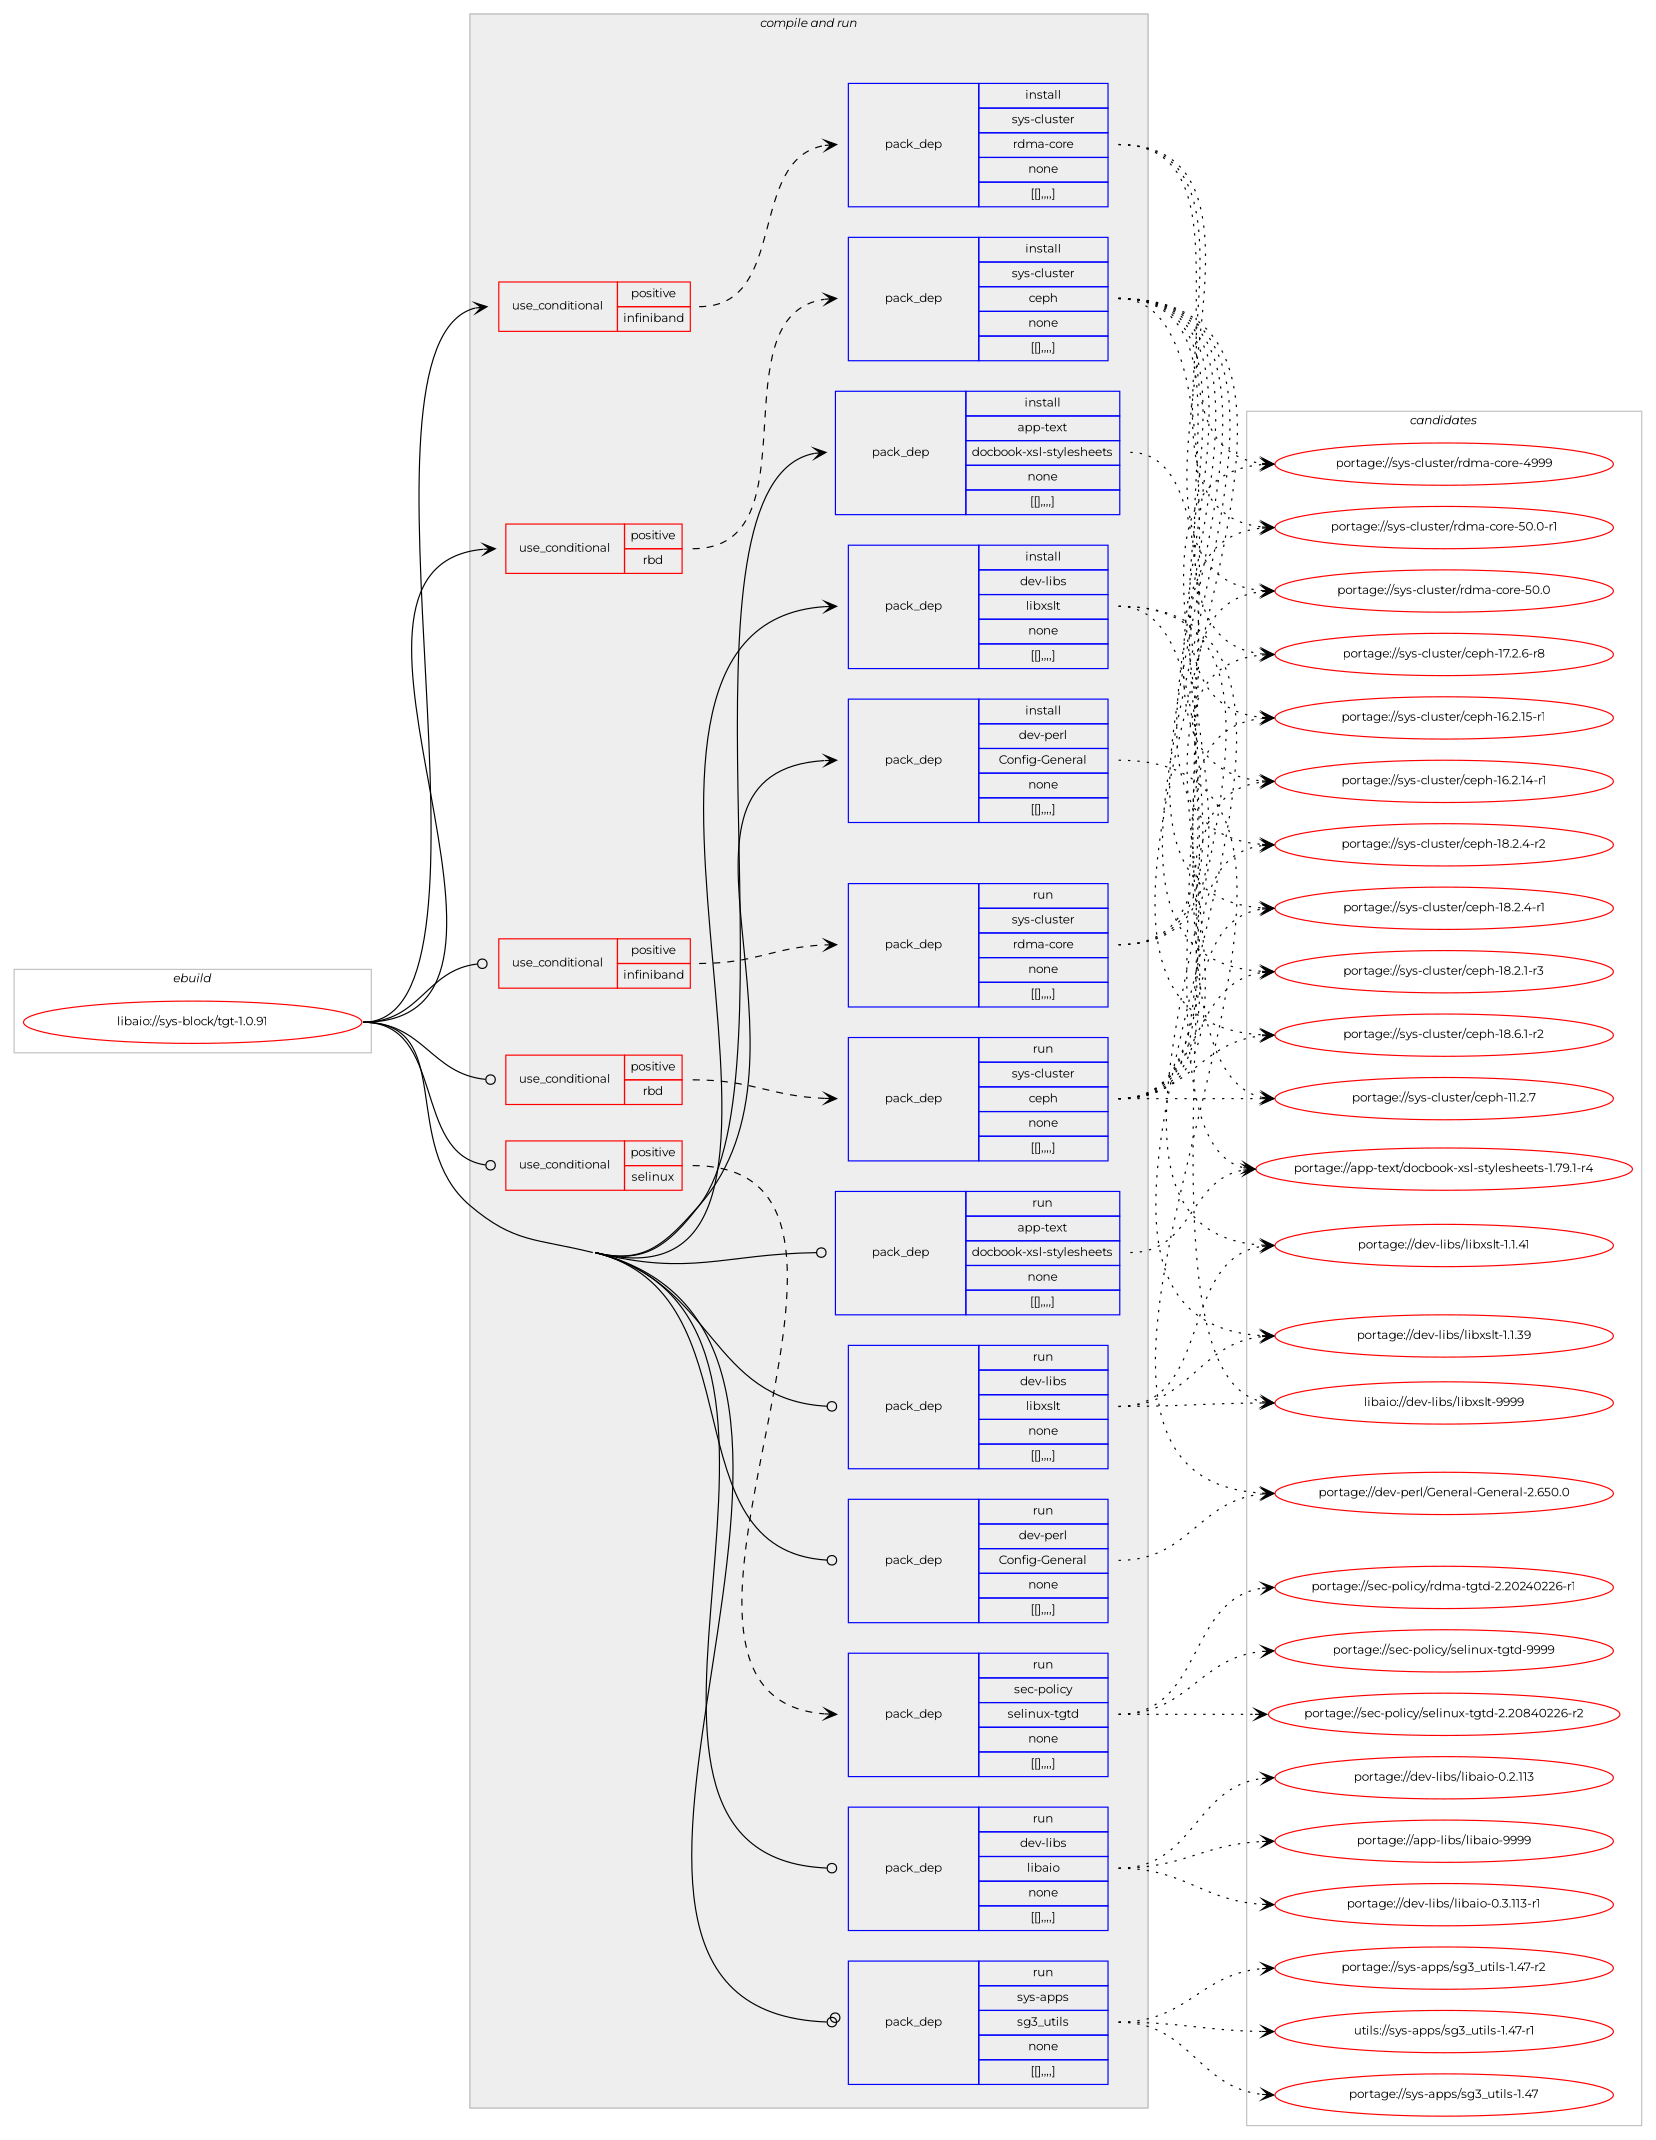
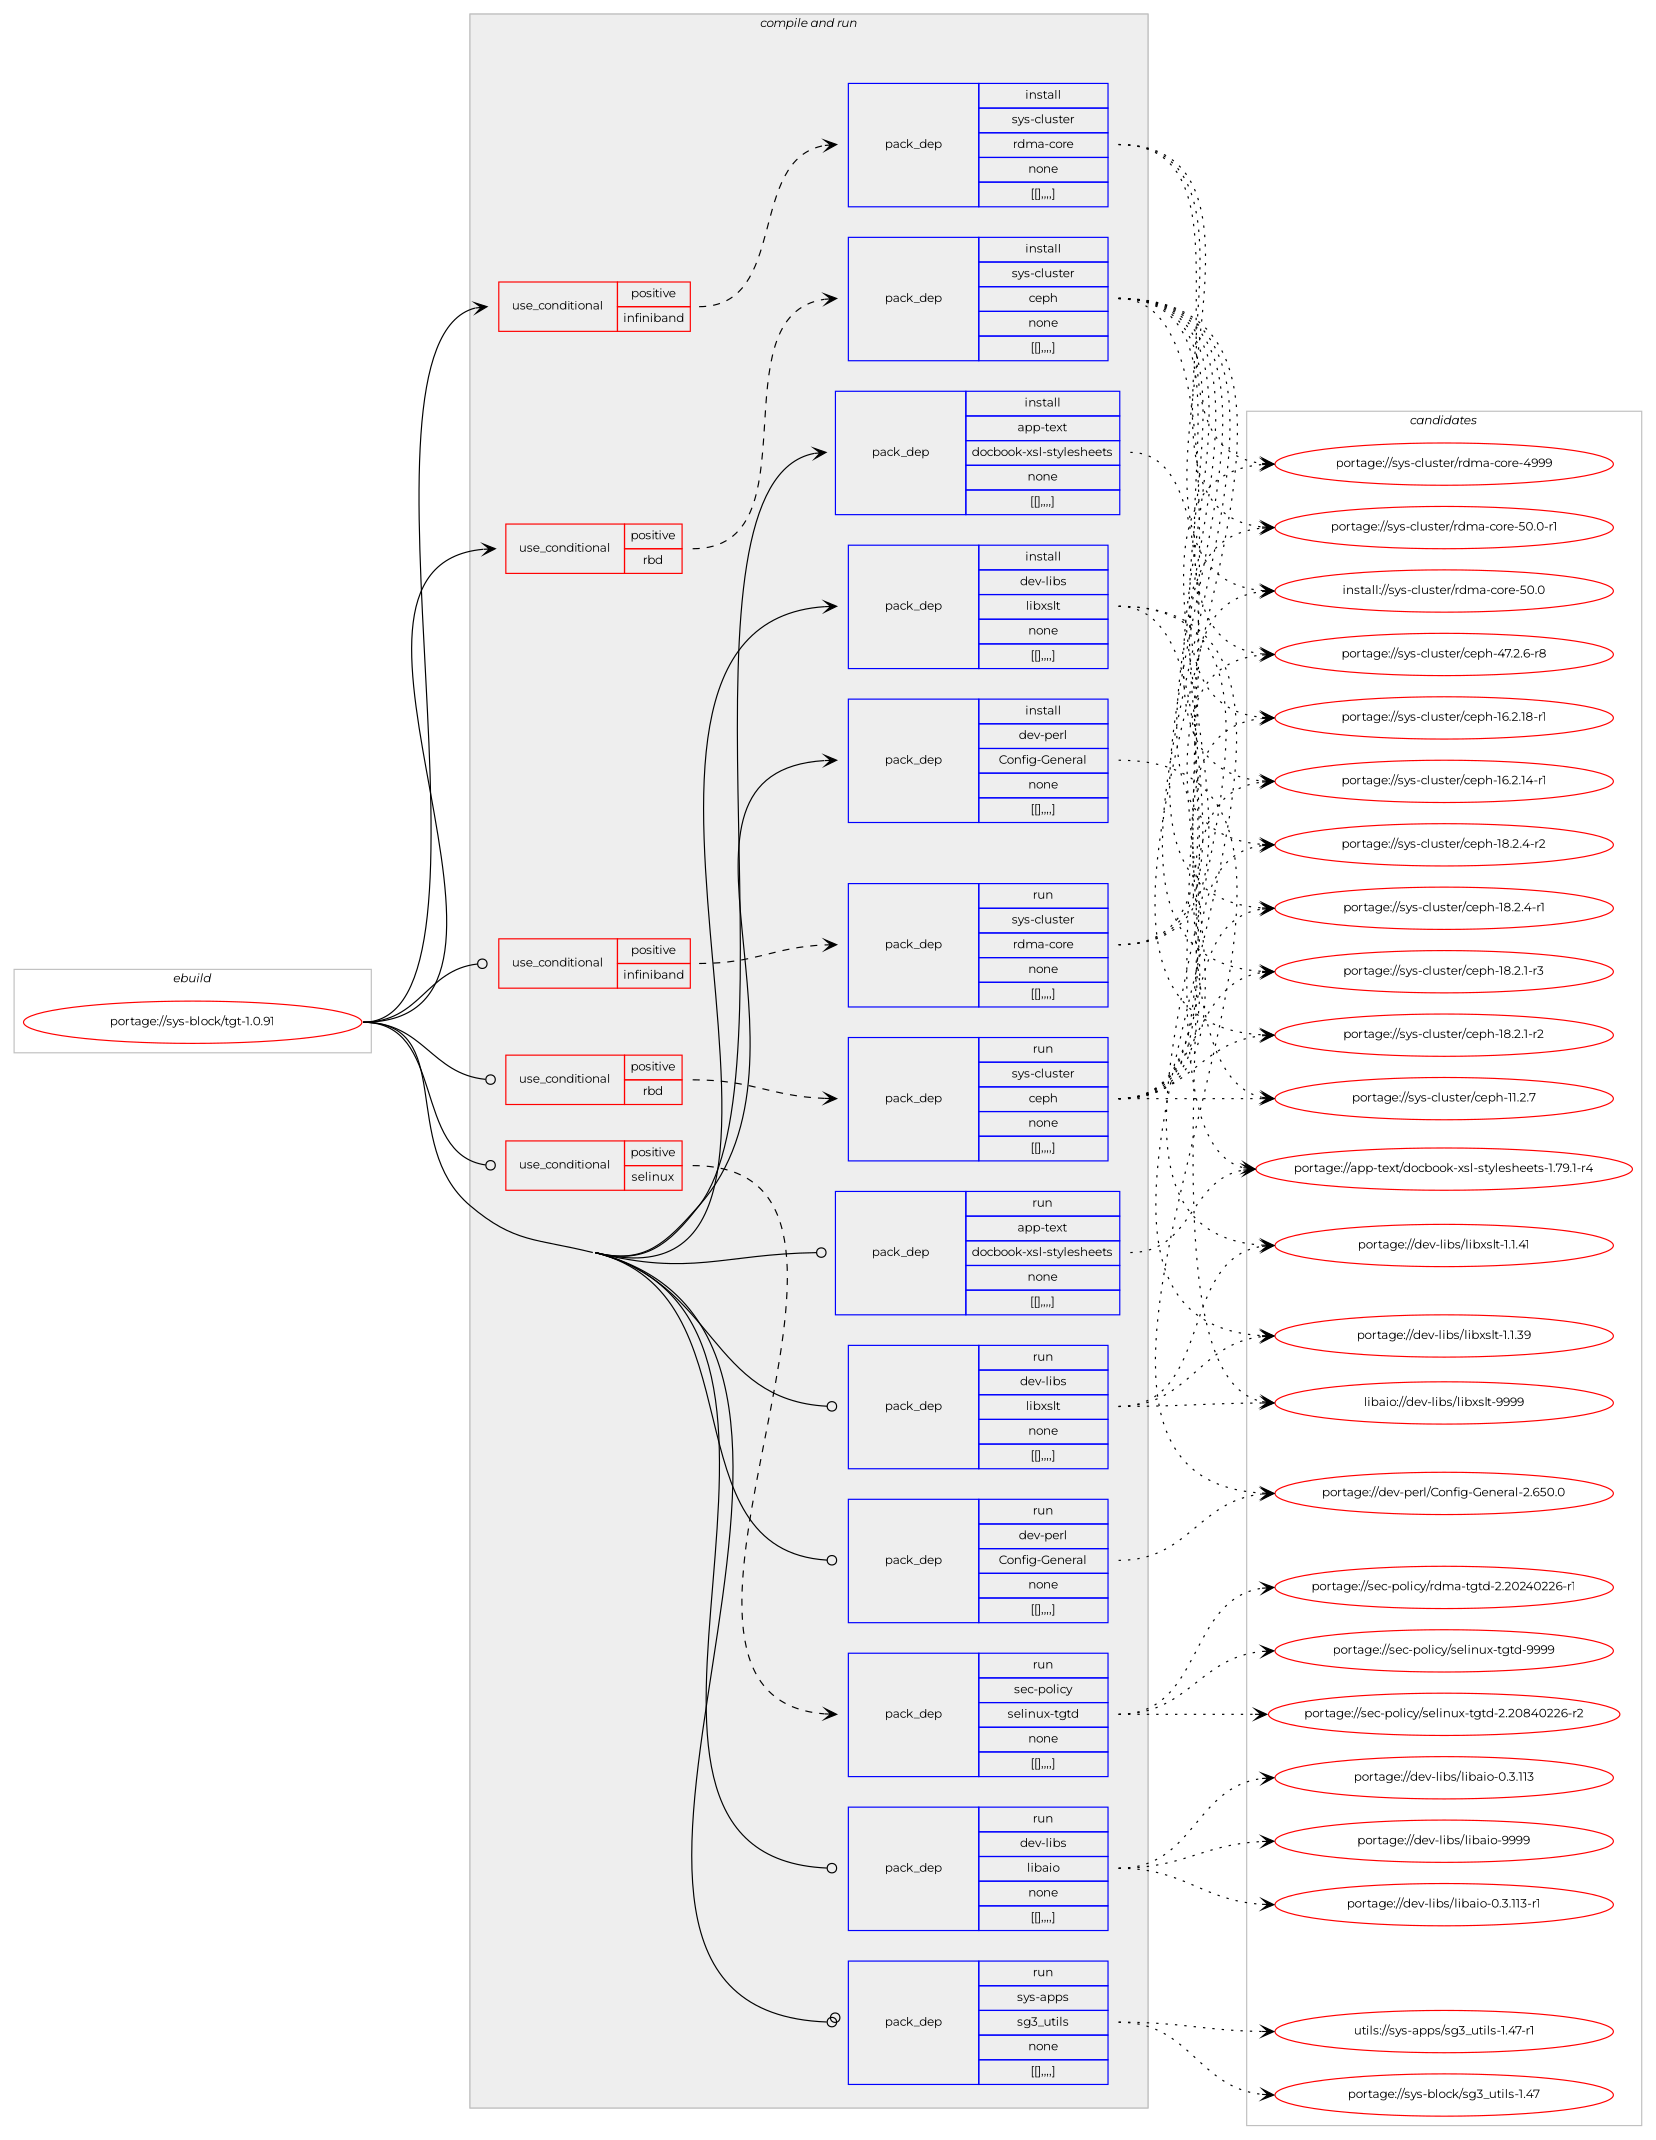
node "portage://sys-cluster/rdma-core-50.0": label "portage://sys-cluster/rdma-core-50.0" -> "install://sys-cluster/rdma-core-50.0"
node "portage://sys-cluster/ceph-17.2.6-r8": label "portage://sys-cluster/ceph-17.2.6-r8" -> "portage://sys-cluster/ceph-47.2.6-r8"
node "portage://sys-cluster/ceph-16.2.15-r1": label "portage://sys-cluster/ceph-16.2.15-r1" -> "portage://sys-cluster/ceph-16.2.18-r1"
node "libaio://sys-block/tgt-1.0.91": label "libaio://sys-block/tgt-1.0.91" -> "portage://sys-block/tgt-1.0.91"
node "portage://sys-cluster/ceph-18.6.1-r2": label "portage://sys-cluster/ceph-18.6.1-r2" -> "portage://sys-cluster/ceph-18.2.1-r2"
node "portage://dev-perl/General-General-2.650.0": label "portage://dev-perl/General-General-2.650.0" -> "portage://dev-perl/Config-General-2.650.0"
node "portage://dev-libs/libaio-0.2.113": label "portage://dev-libs/libaio-0.2.113" -> "portage://dev-libs/libaio-0.3.113"
node "portage://app-libs/libaio-9999": label "portage://app-libs/libaio-9999" -> "portage://dev-libs/libaio-9999"
node "portage://sys-apps/sg3_utils-1.47-r2": removed
node "portage://sys-apps/sg3_utils-1.47": label "portage://sys-apps/sg3_utils-1.47" -> "portage://sys-block/sg3_utils-1.47"
